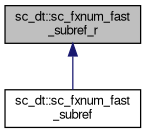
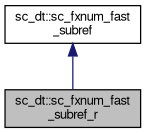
edge "sc_dt::sc_fxnum_fast _subref" -> "sc_dt::sc_fxnum_fast _subref_r": reversed
